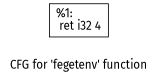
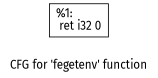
node "%1:": text "ret i32 4" -> "ret i32 0"
